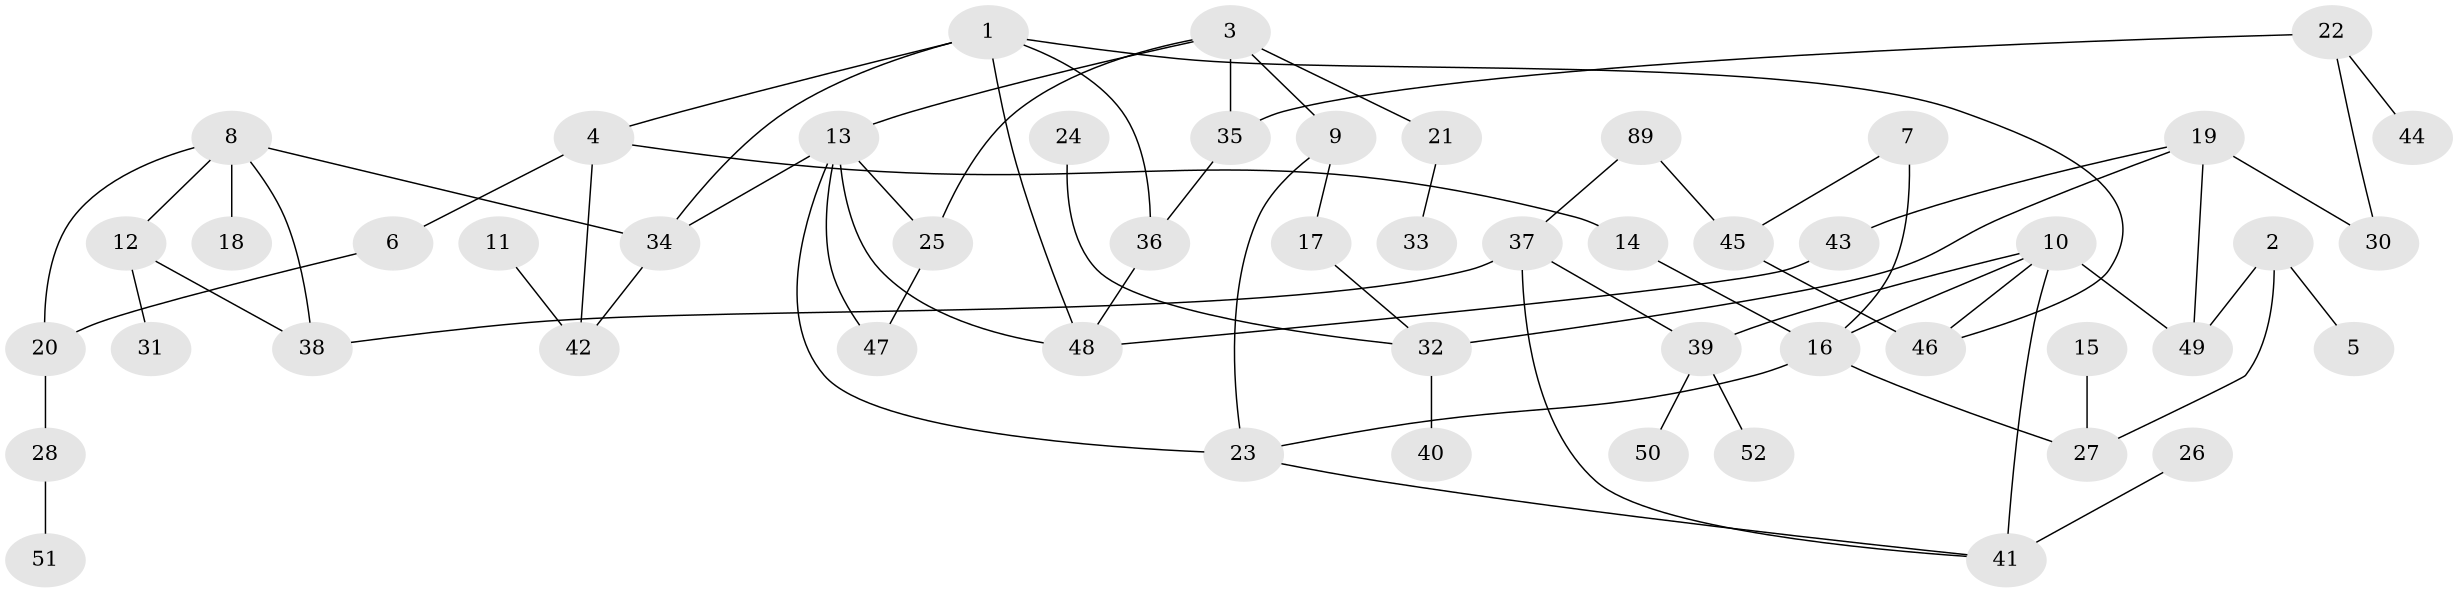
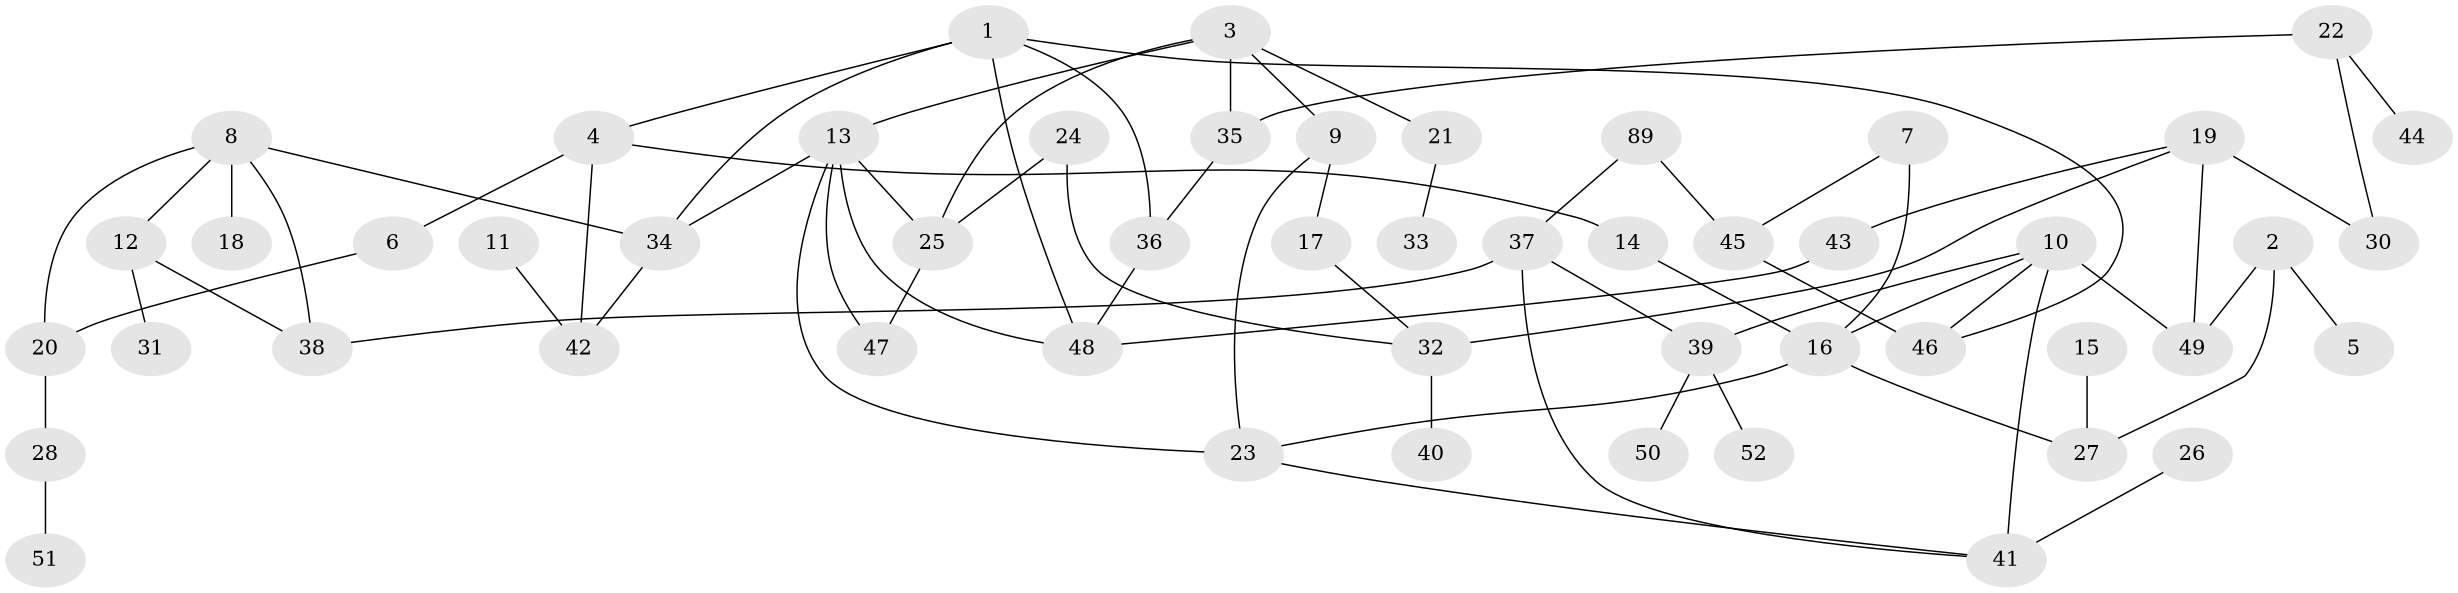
edge "24" -- "25": added
